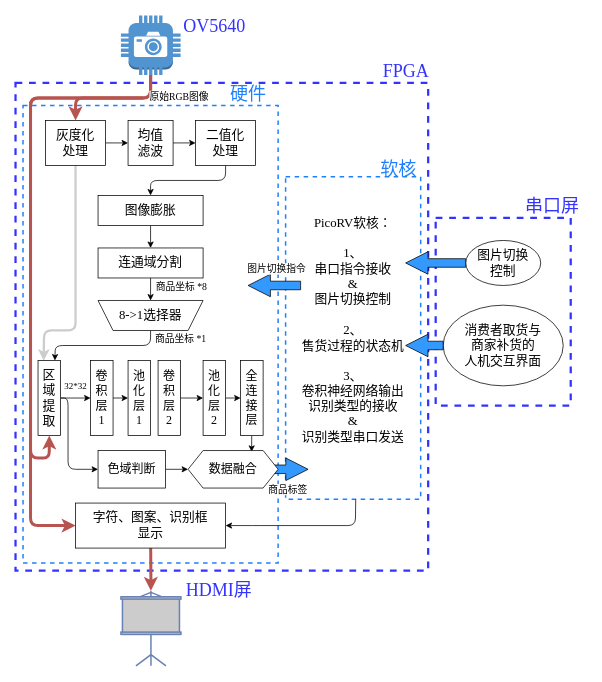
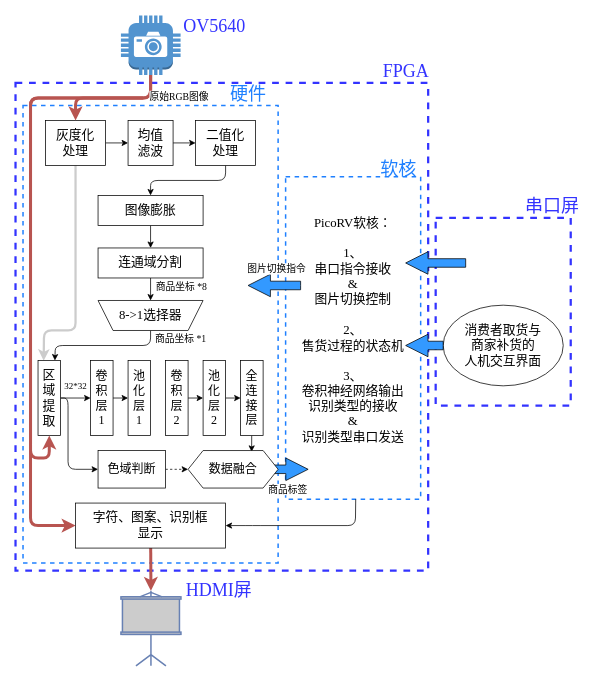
node "图片切换 控制": removed
node "卷积层 2": moved (169, 398) -> (177, 398)
edge "色域判断" -> "数据融合": style solid -> dashed
